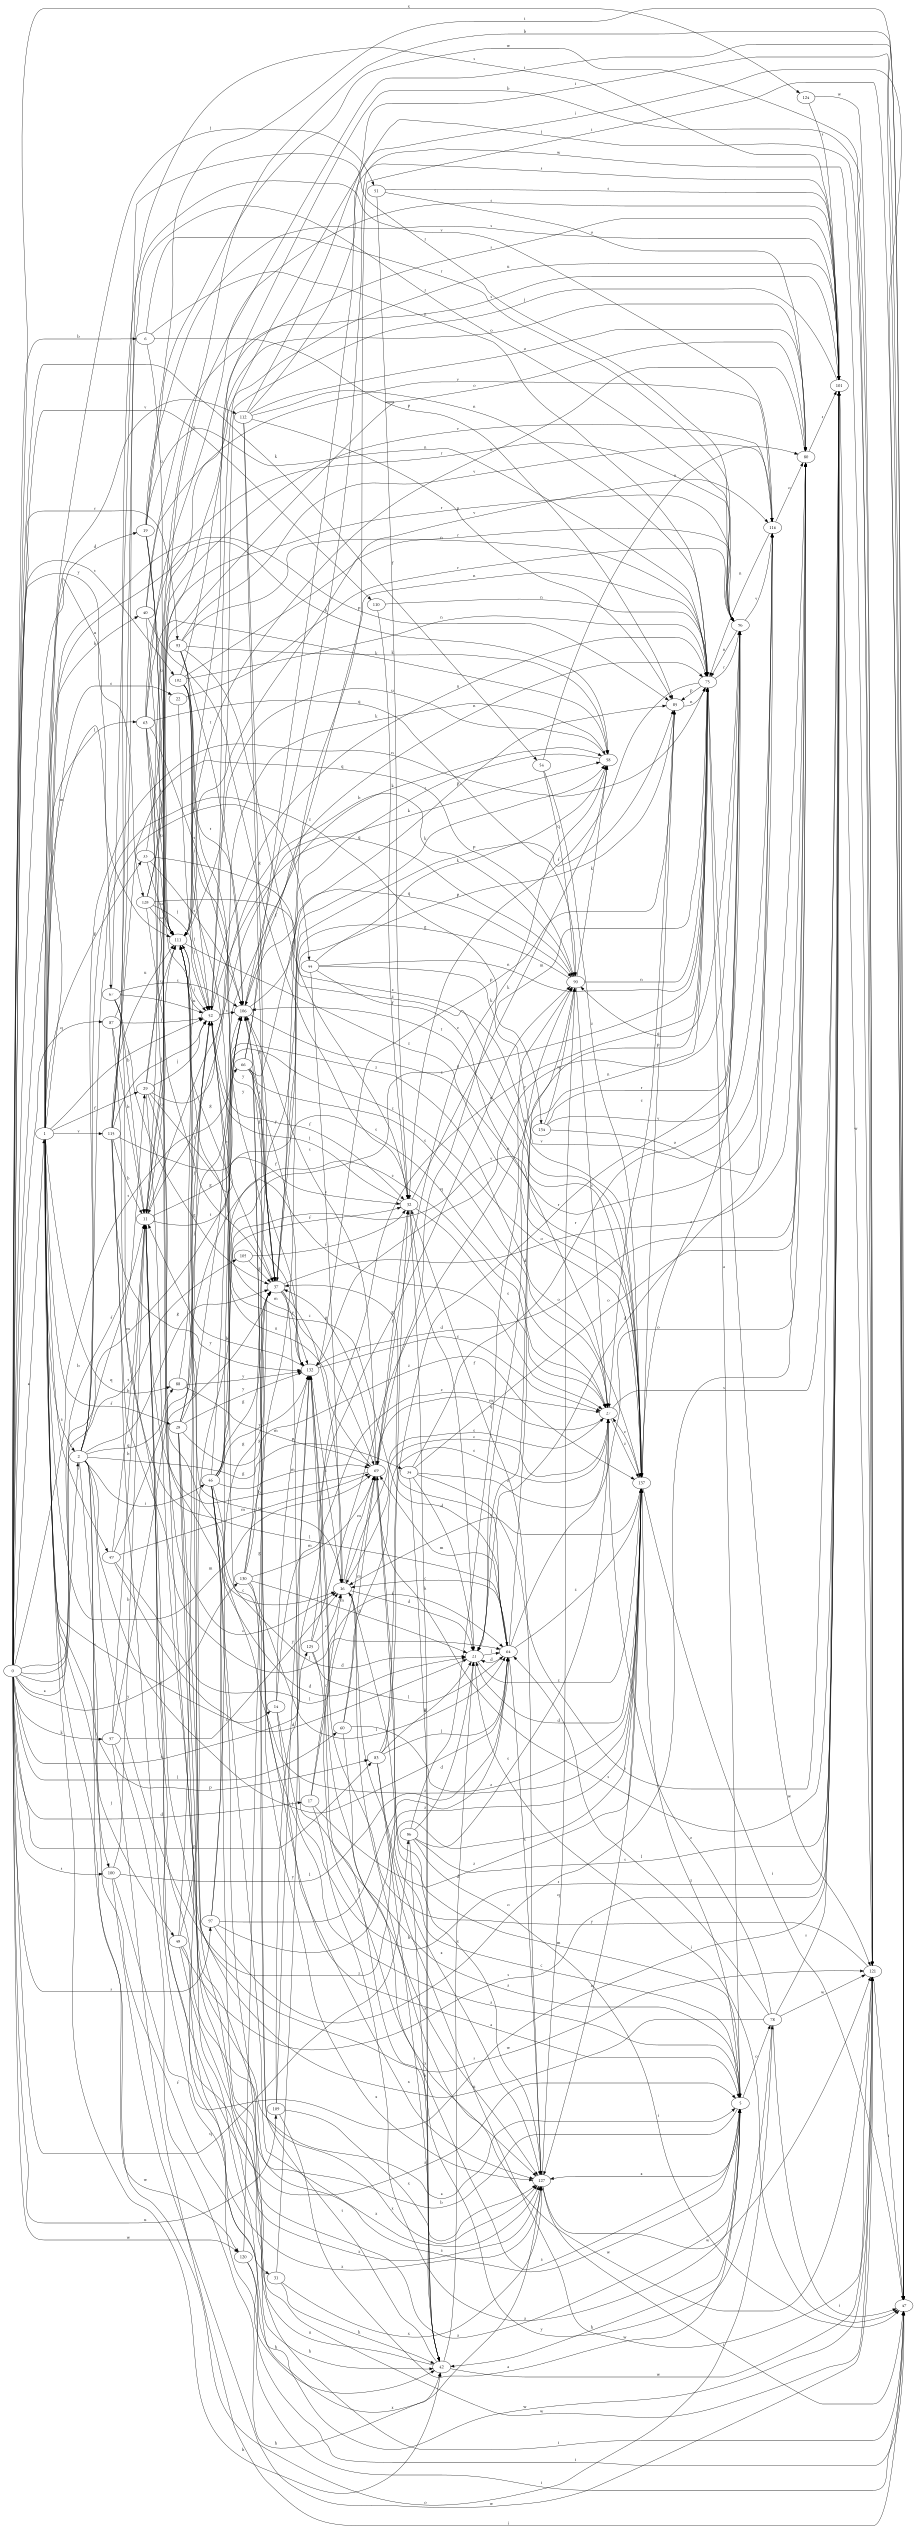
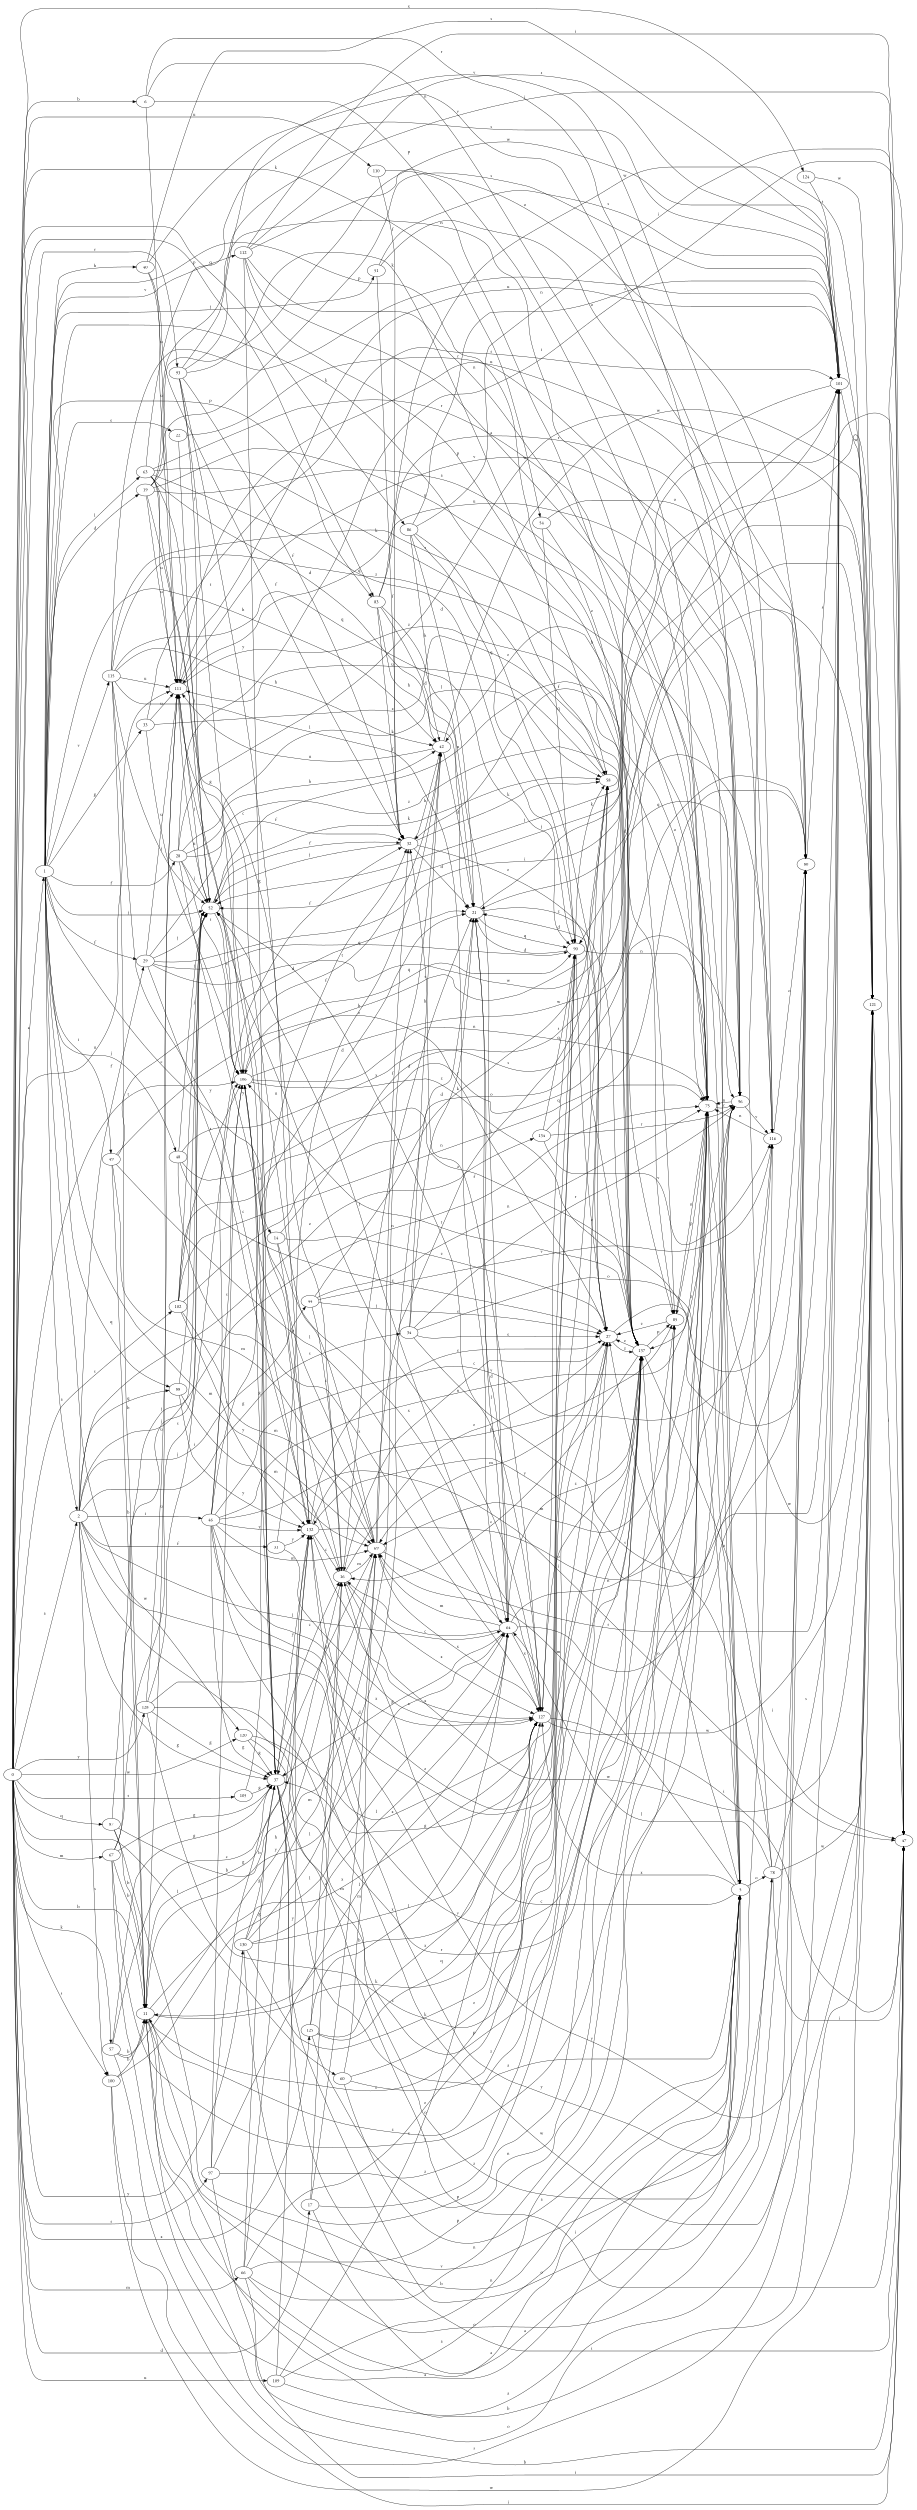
edge "127" -> "52": added, label "j"
